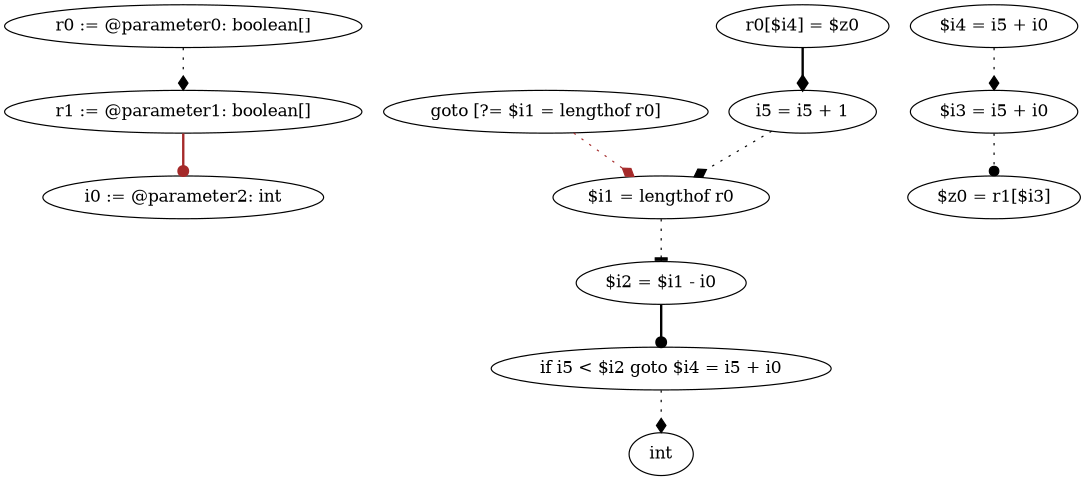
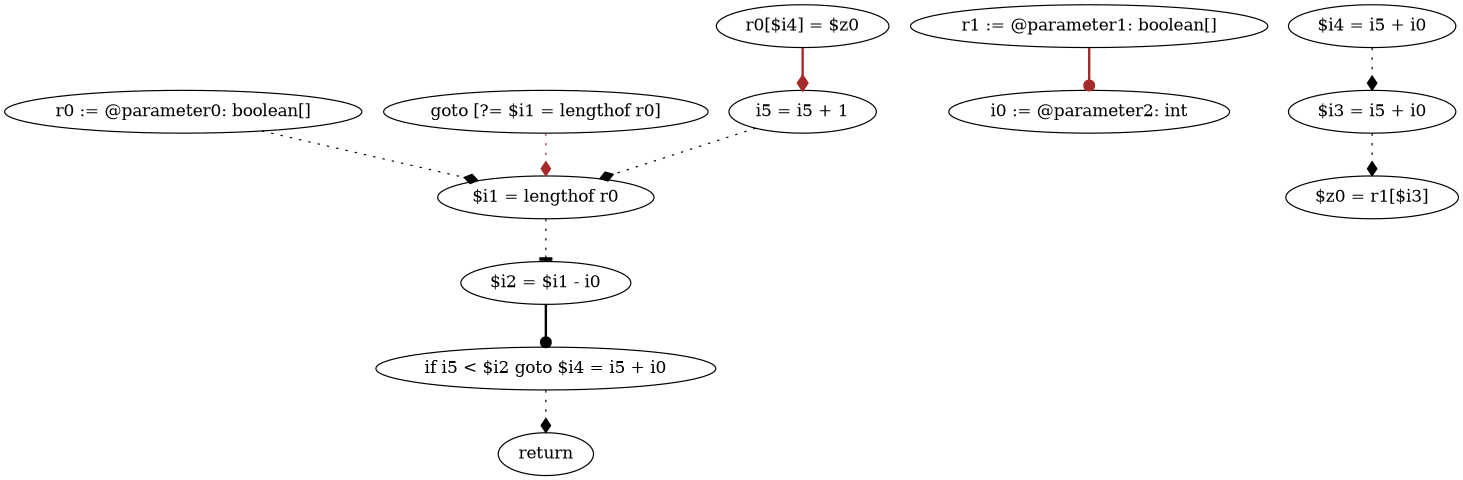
edge "r0 := @parameter0: boolean[]" -> "r1 := @parameter1: boolean[]": now "r0 := @parameter0: boolean[]" -> "$i1 = lengthof r0"
edge "r0[$i4] = $z0" -> "i5 = i5 + 1": color black -> brown
edge "$i3 = i5 + i0" -> "$z0 = r1[$i3]": arrowhead dot -> diamond
node "int": label "int" -> "return"
